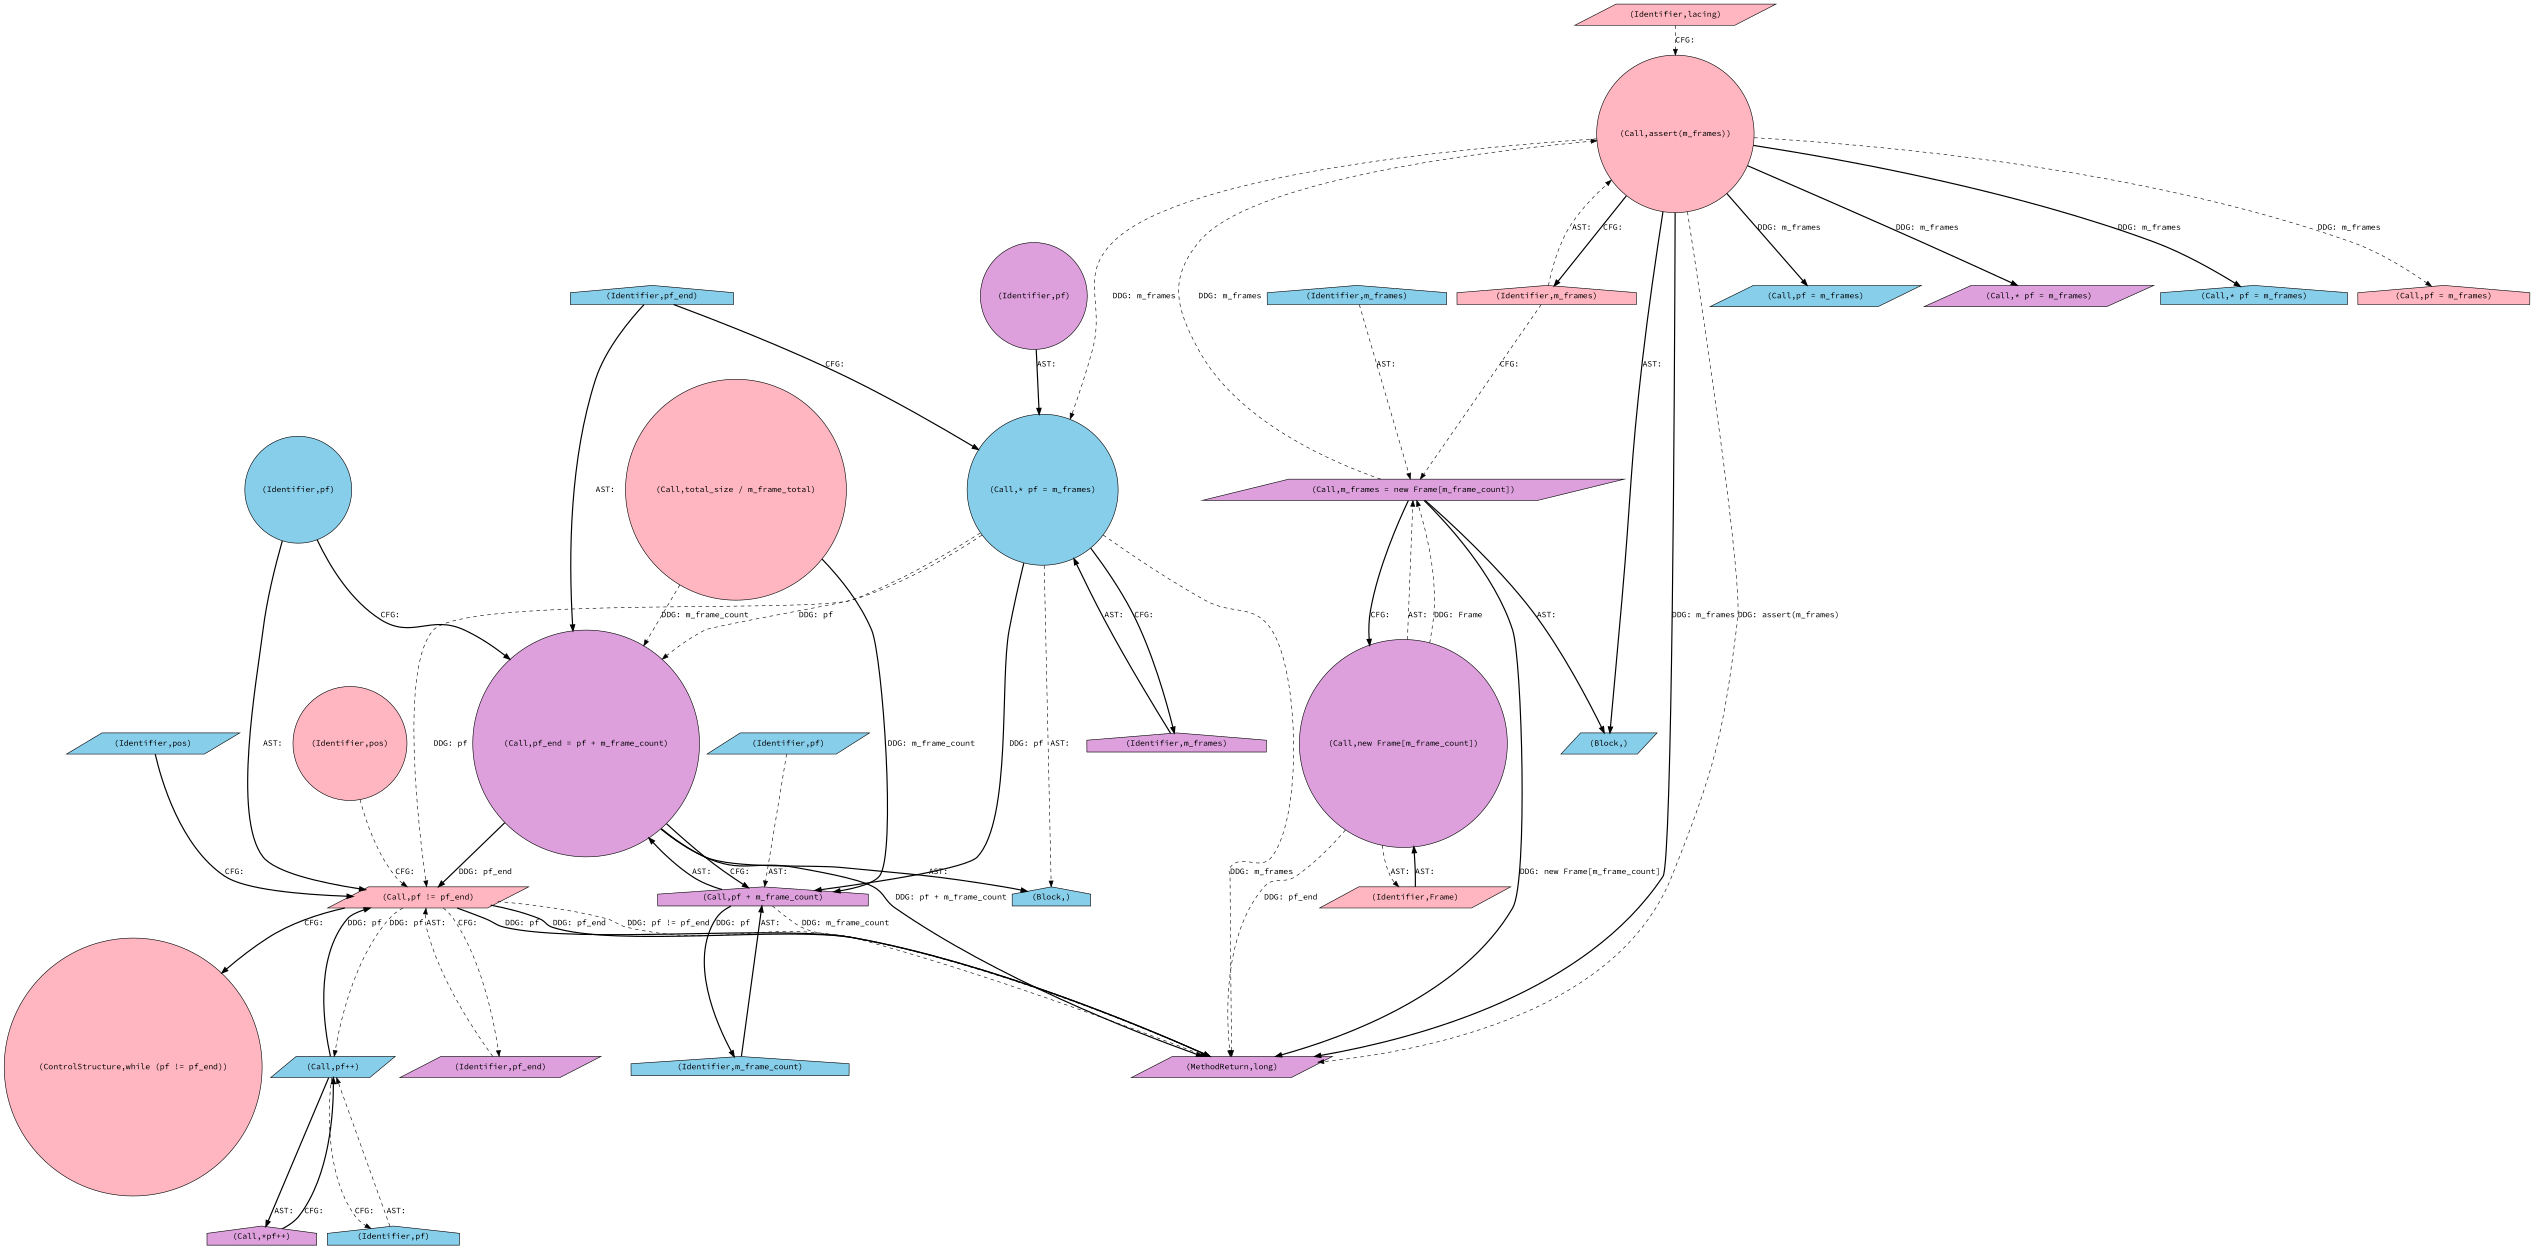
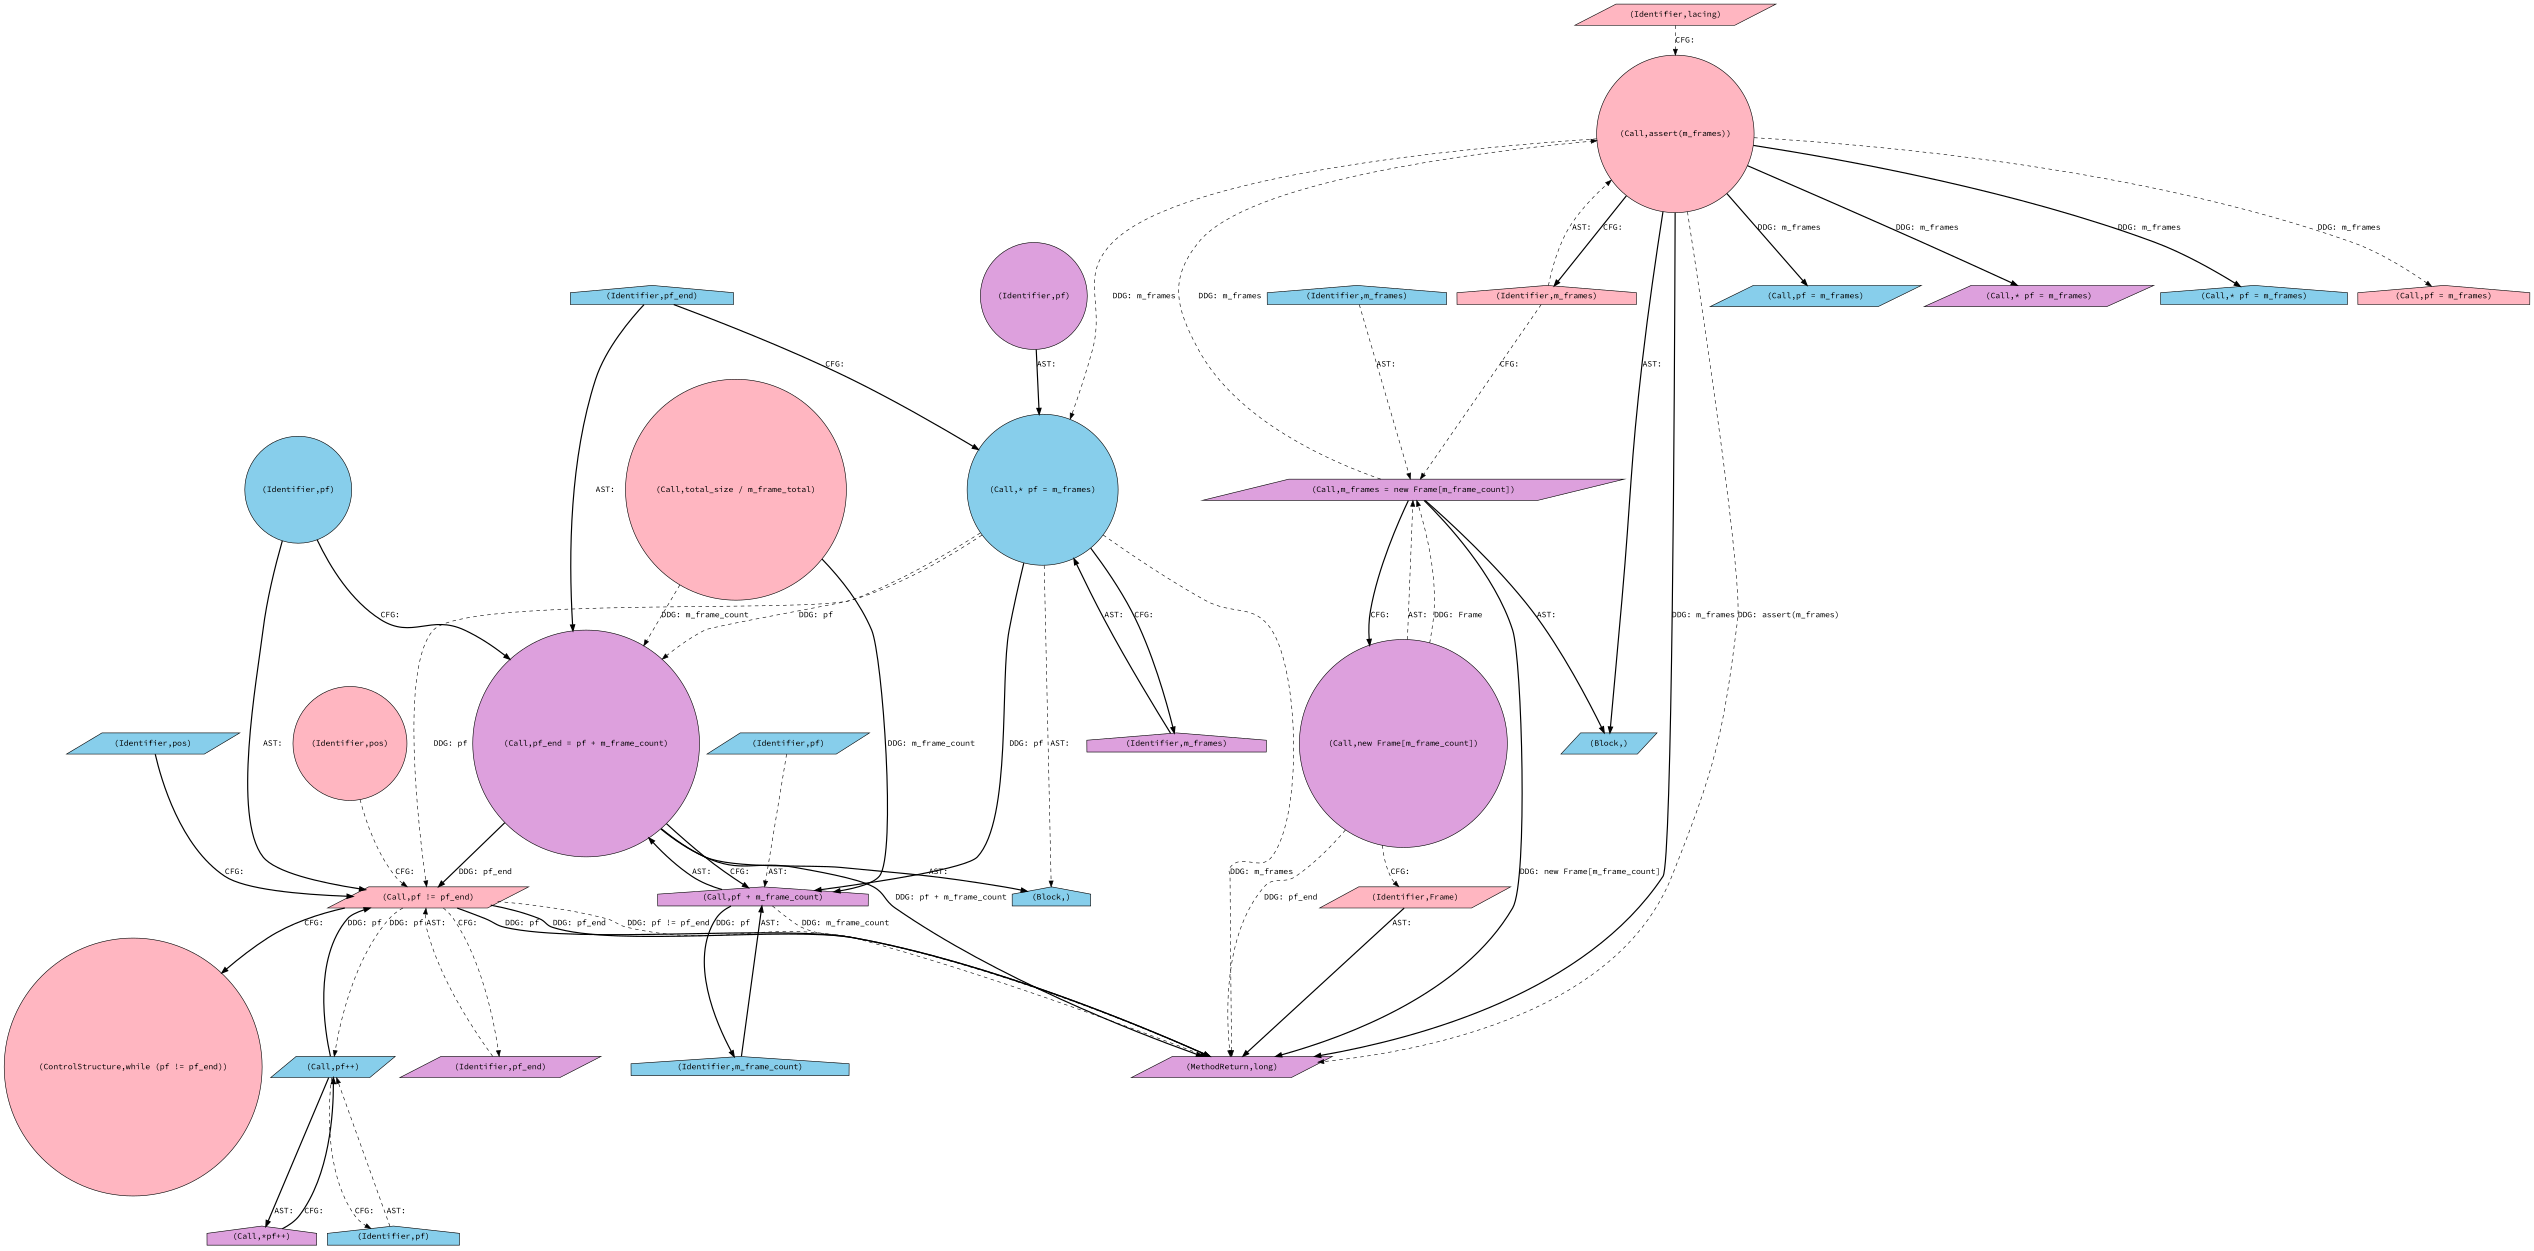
edge "(Identifier,Frame)" -> "(Call,new Frame[m_frame_count])": now "(Identifier,Frame)" -> "(MethodReturn,long)"
edge "(Call,new Frame[m_frame_count])" -> "(Identifier,Frame)": label "AST: " -> "CFG: "
